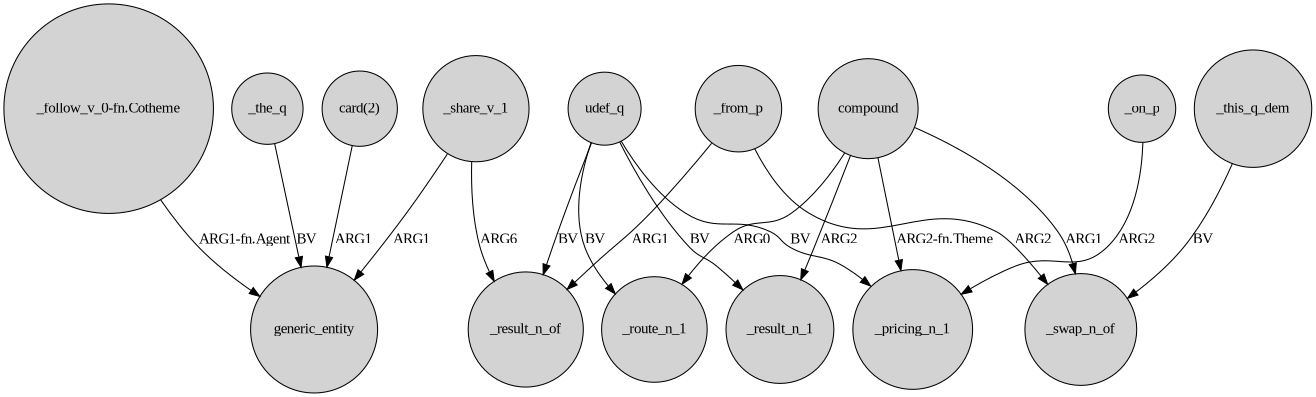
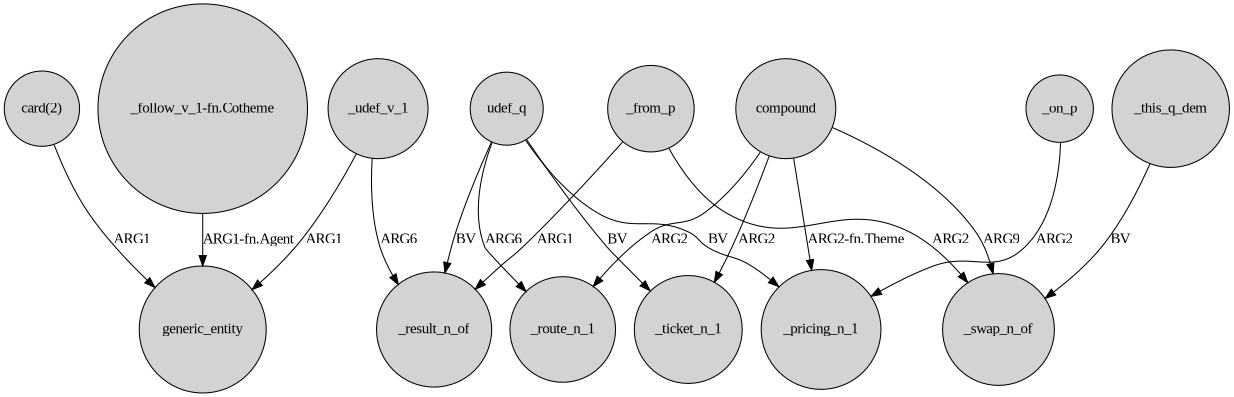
node "_follow_v_0-fn.Cotheme": label "_follow_v_0-fn.Cotheme" -> "_follow_v_1-fn.Cotheme"
node "_the_q": removed
node "_share_v_1": label "_share_v_1" -> "_udef_v_1"
edge "udef_q" -> "_route_n_1": label "BV" -> "ARG6"
edge "compound" -> "_route_n_1": label "ARG0" -> "ARG2"
edge "compound" -> "_swap_n_of": label "ARG1" -> "ARG9"
node "_result_n_1": label "_result_n_1" -> "_ticket_n_1"
